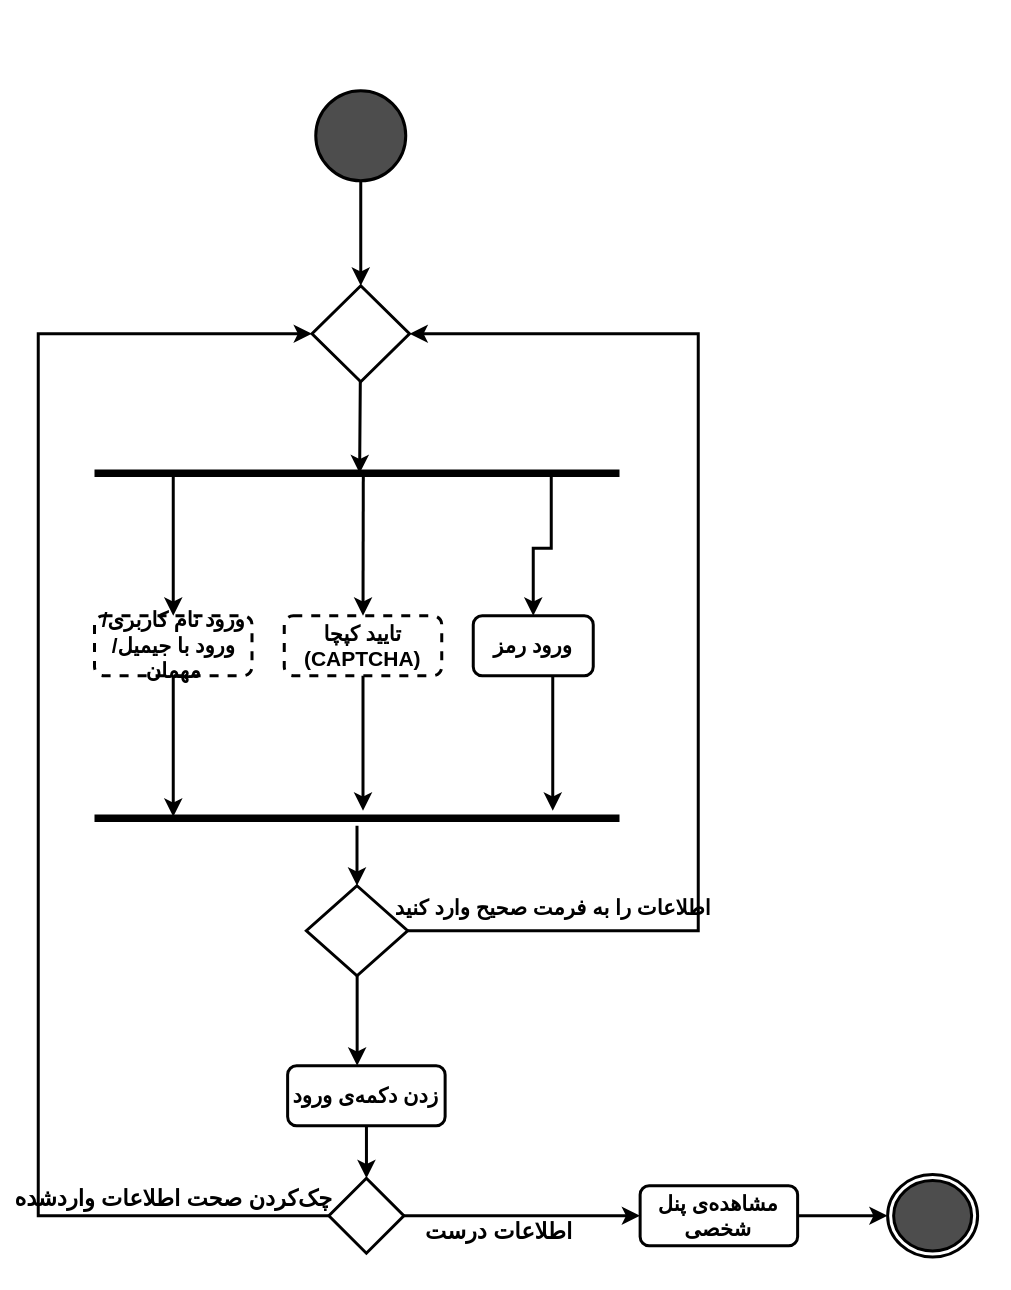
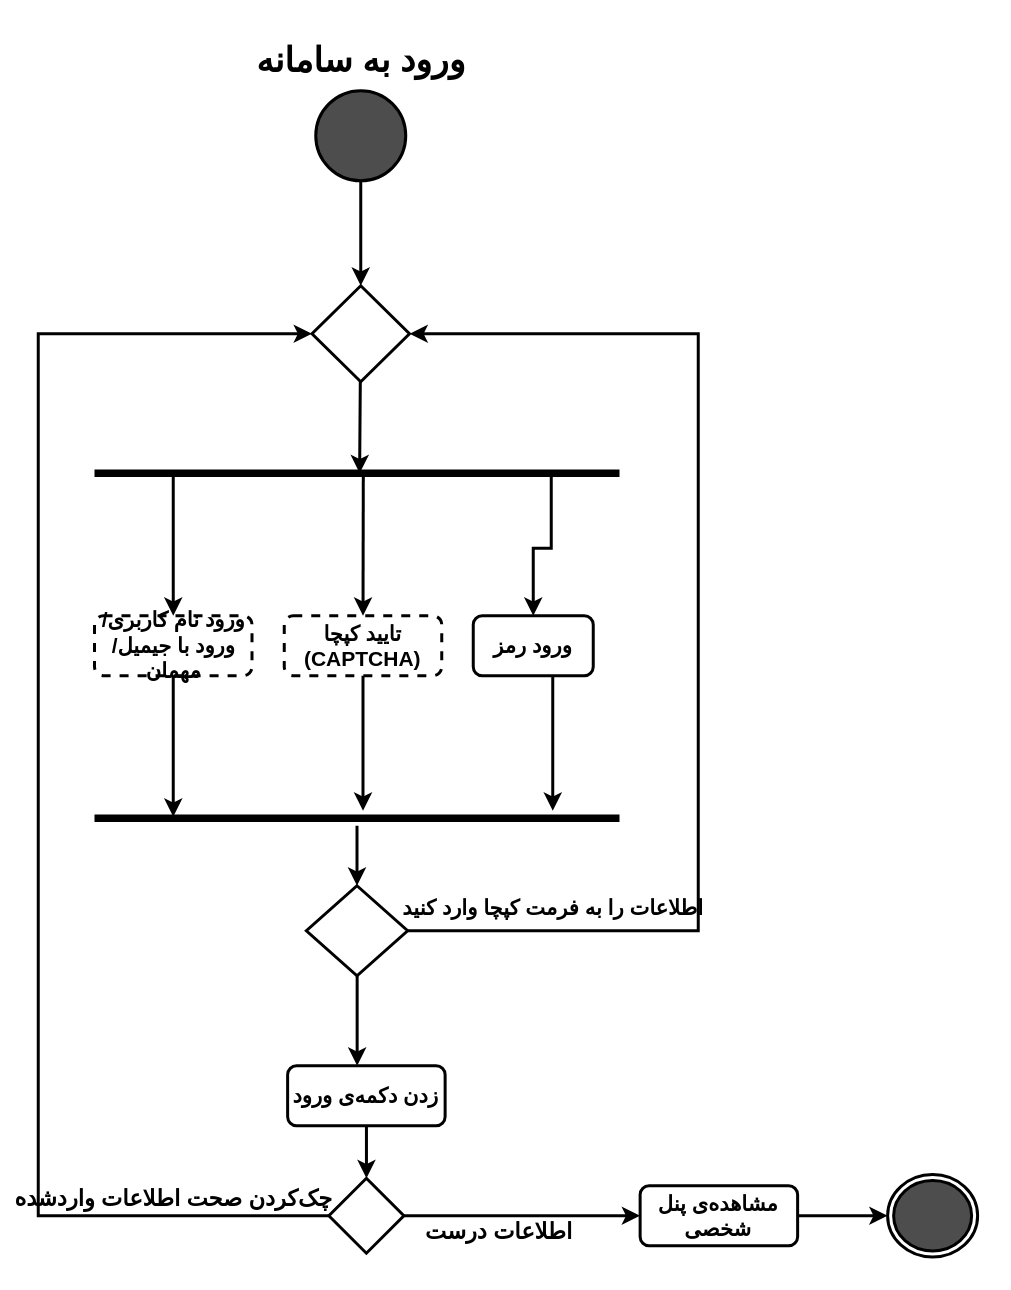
node "ورود به سامانه": added
node "اطلاعات را به فرمت صحیح وارد کنید": label "اطلاعات را به فرمت صحیح وارد کنید" -> "اطلاعات را به فرمت کپچا وارد کنید"
